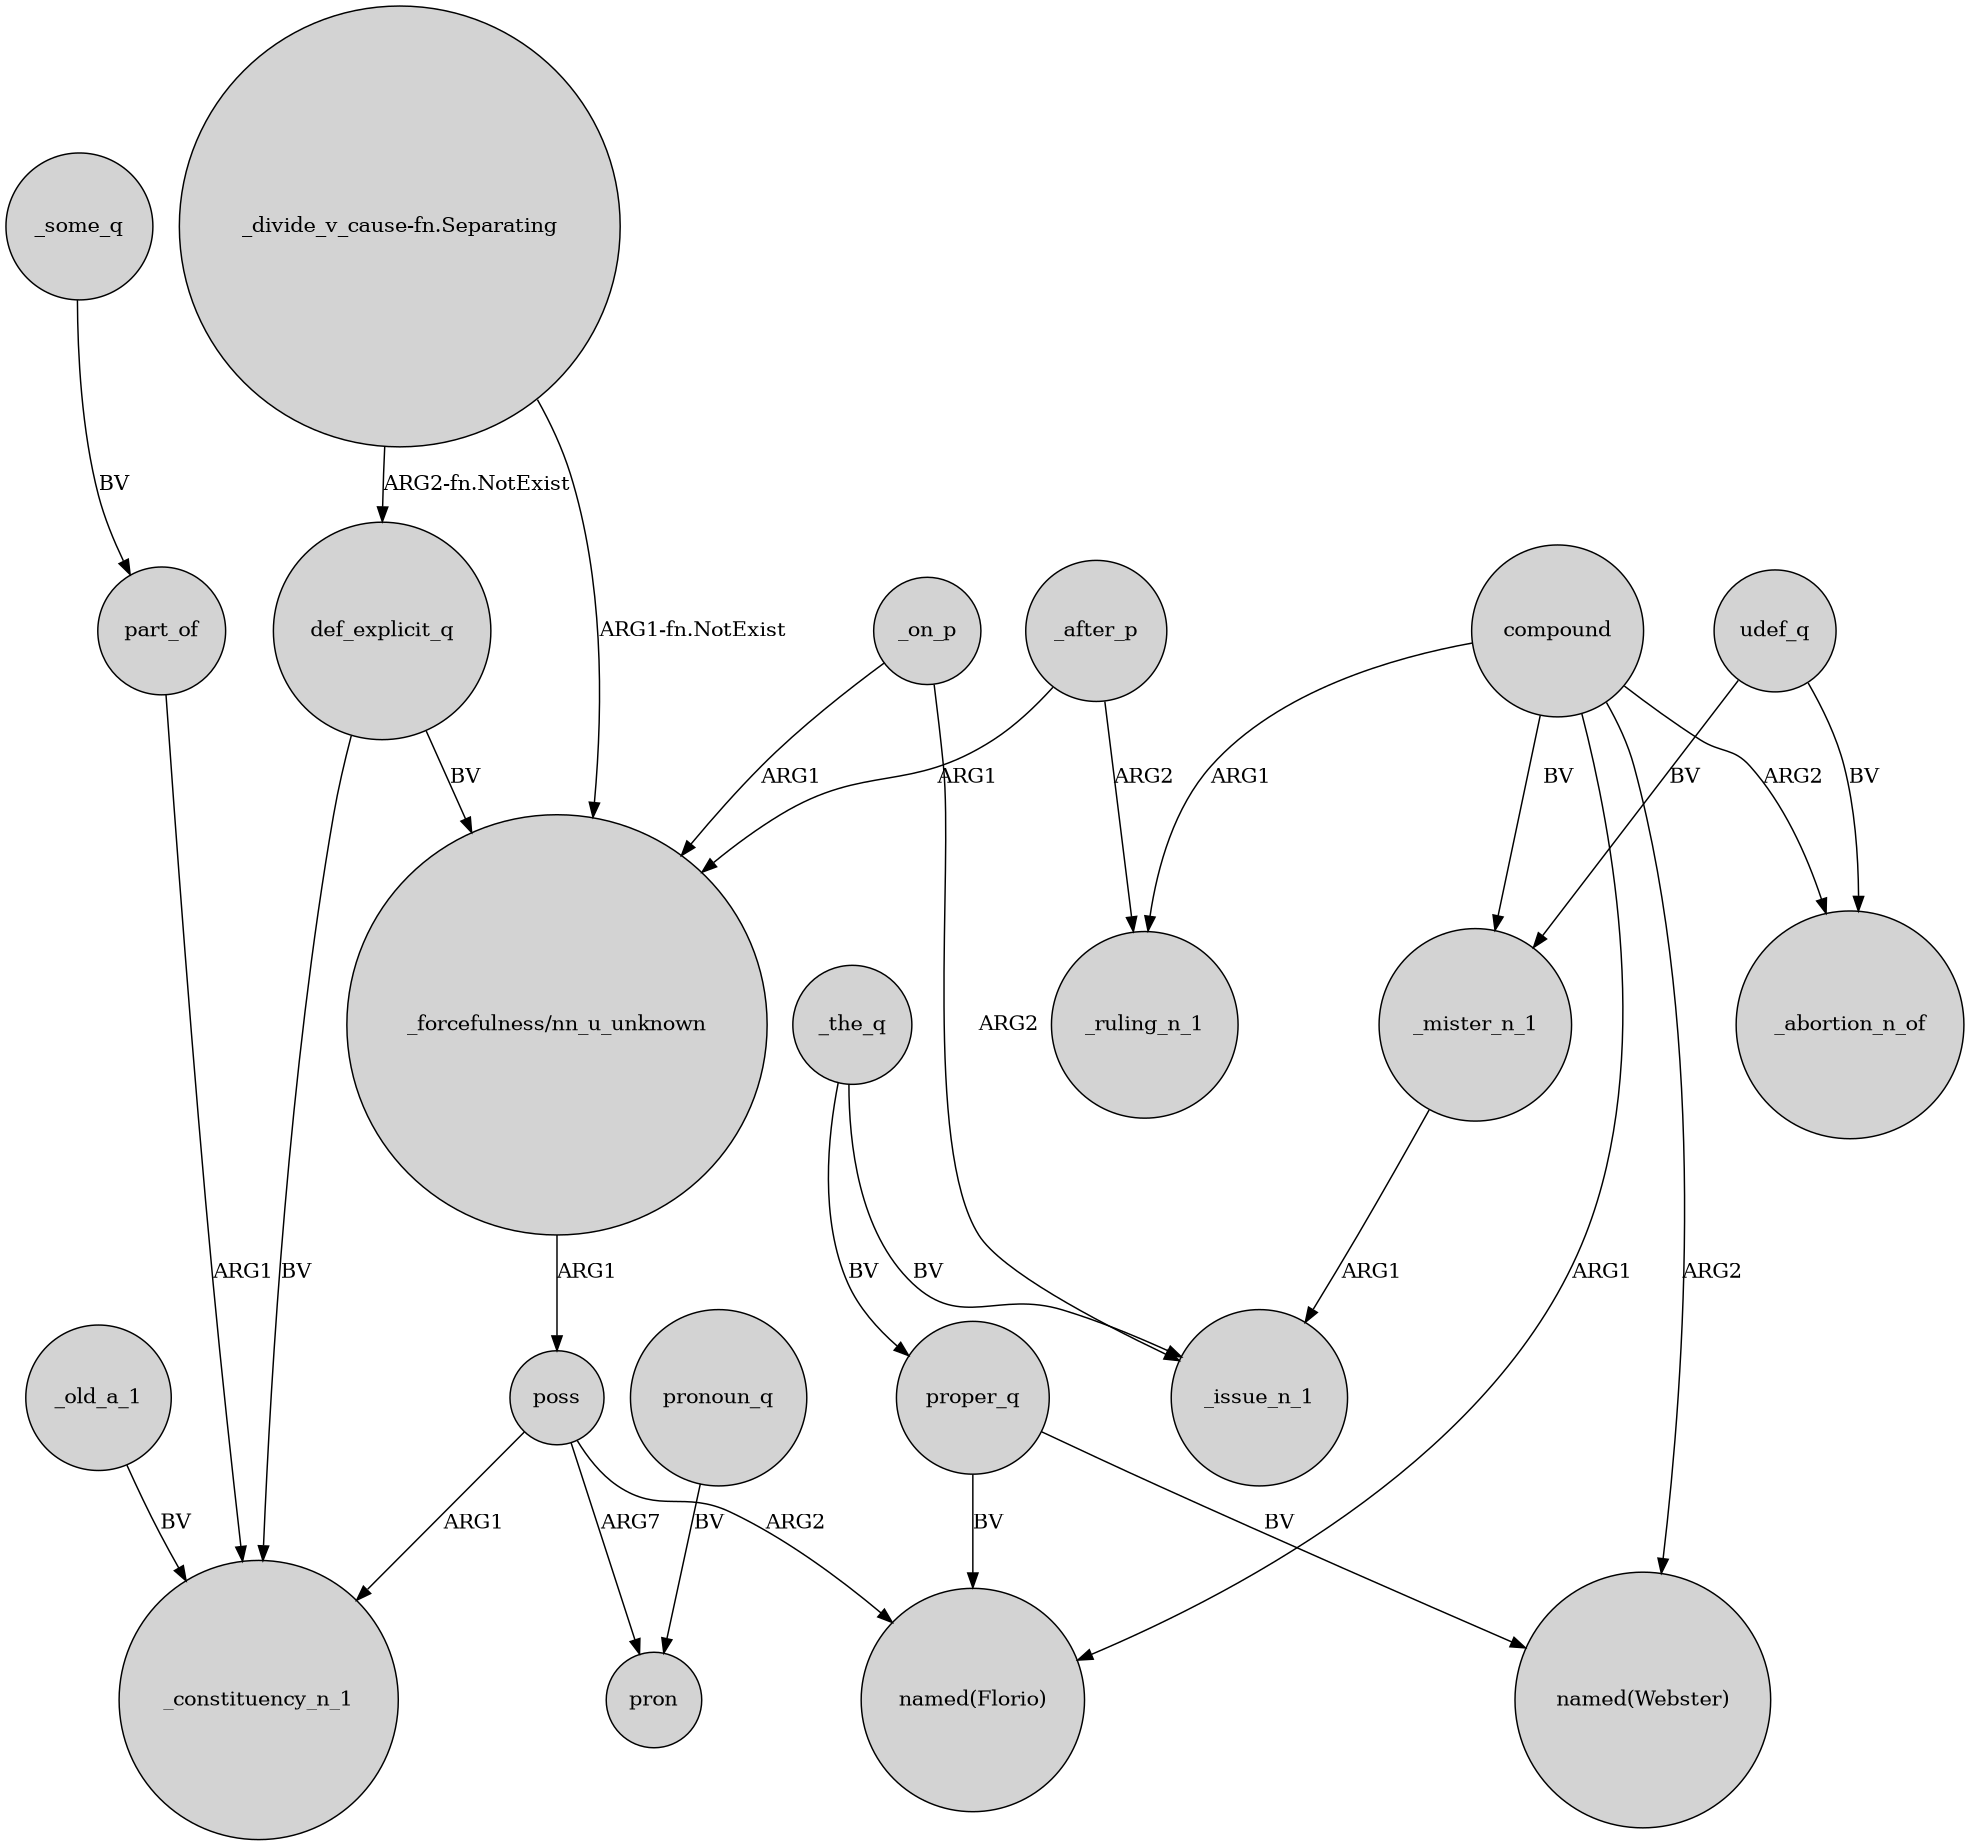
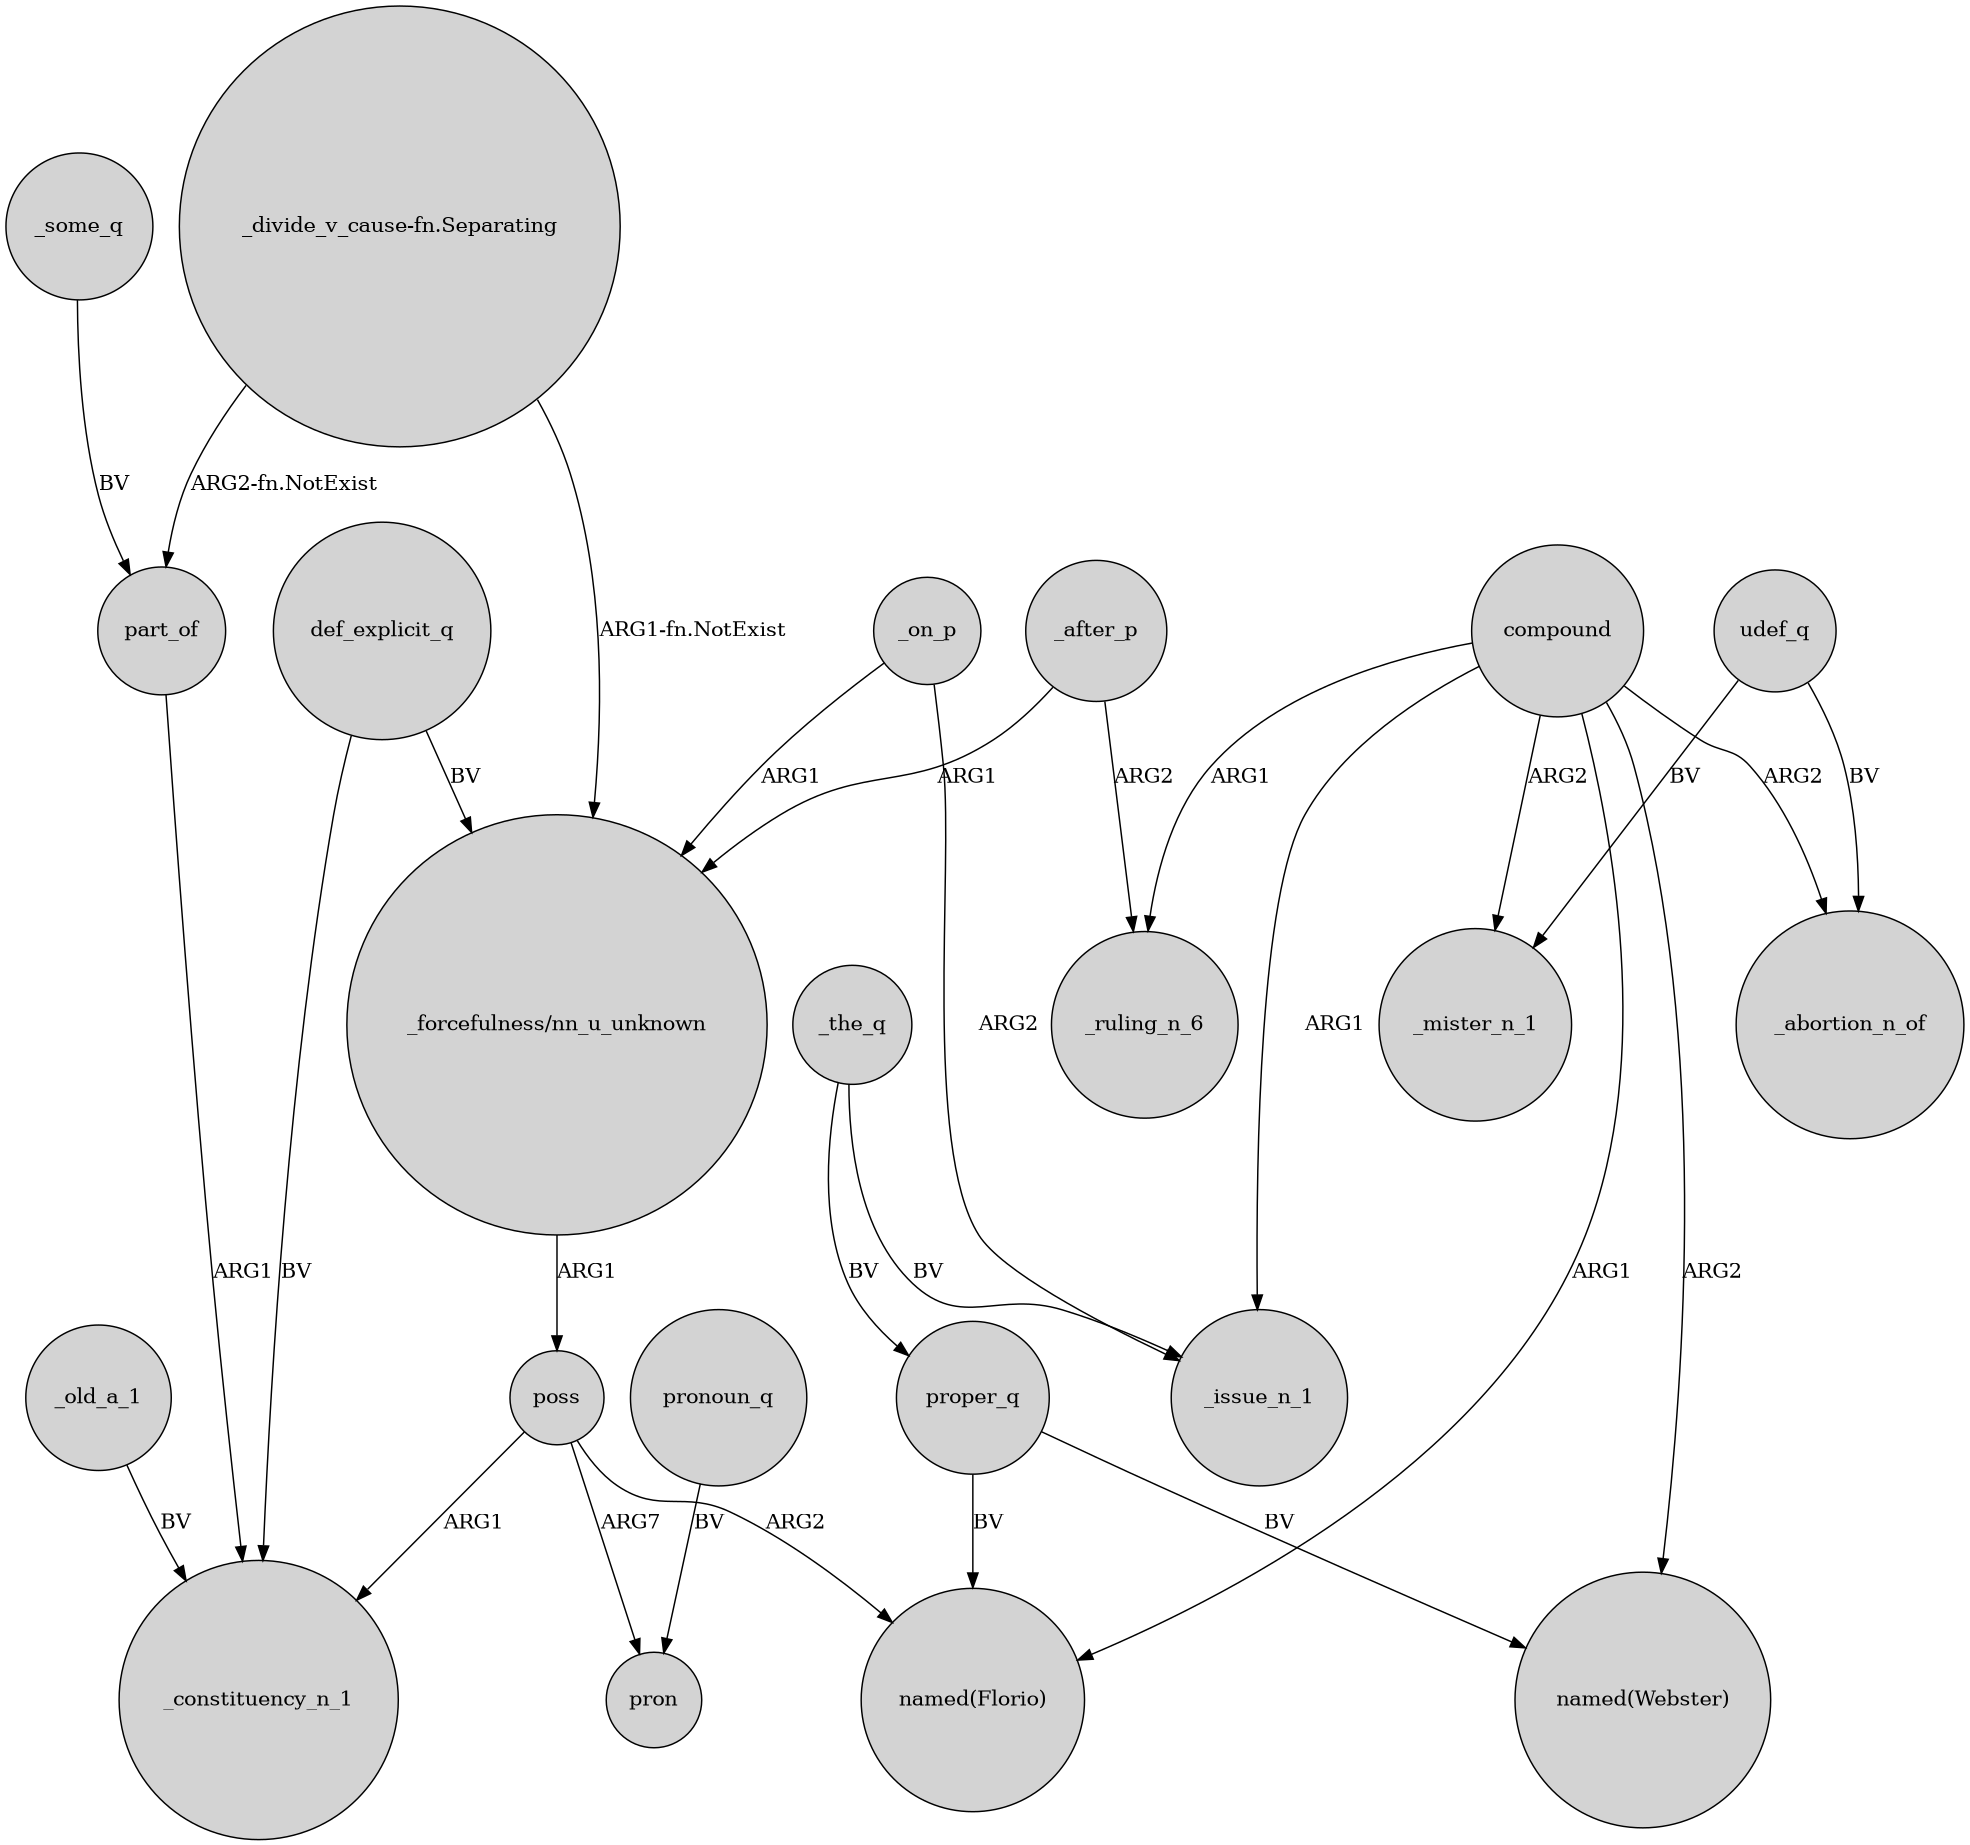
edge "_divide_v_cause-fn.Separating" -> "def_explicit_q": now "_divide_v_cause-fn.Separating" -> "part_of"
edge "compound" -> "_mister_n_1": label "BV" -> "ARG2"
node "_ruling_n_1": label "_ruling_n_1" -> "_ruling_n_6"
edge "_mister_n_1" -> "_issue_n_1": now "compound" -> "_issue_n_1"
